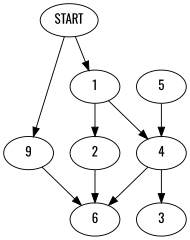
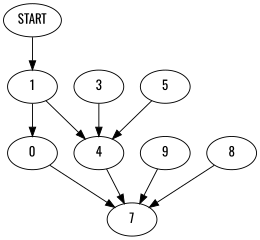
edge "START" -> "9": removed
node "2": label "2" -> "0"
node "8": added
edge "4" -> "3": reversed
node "6": label "6" -> "7"
